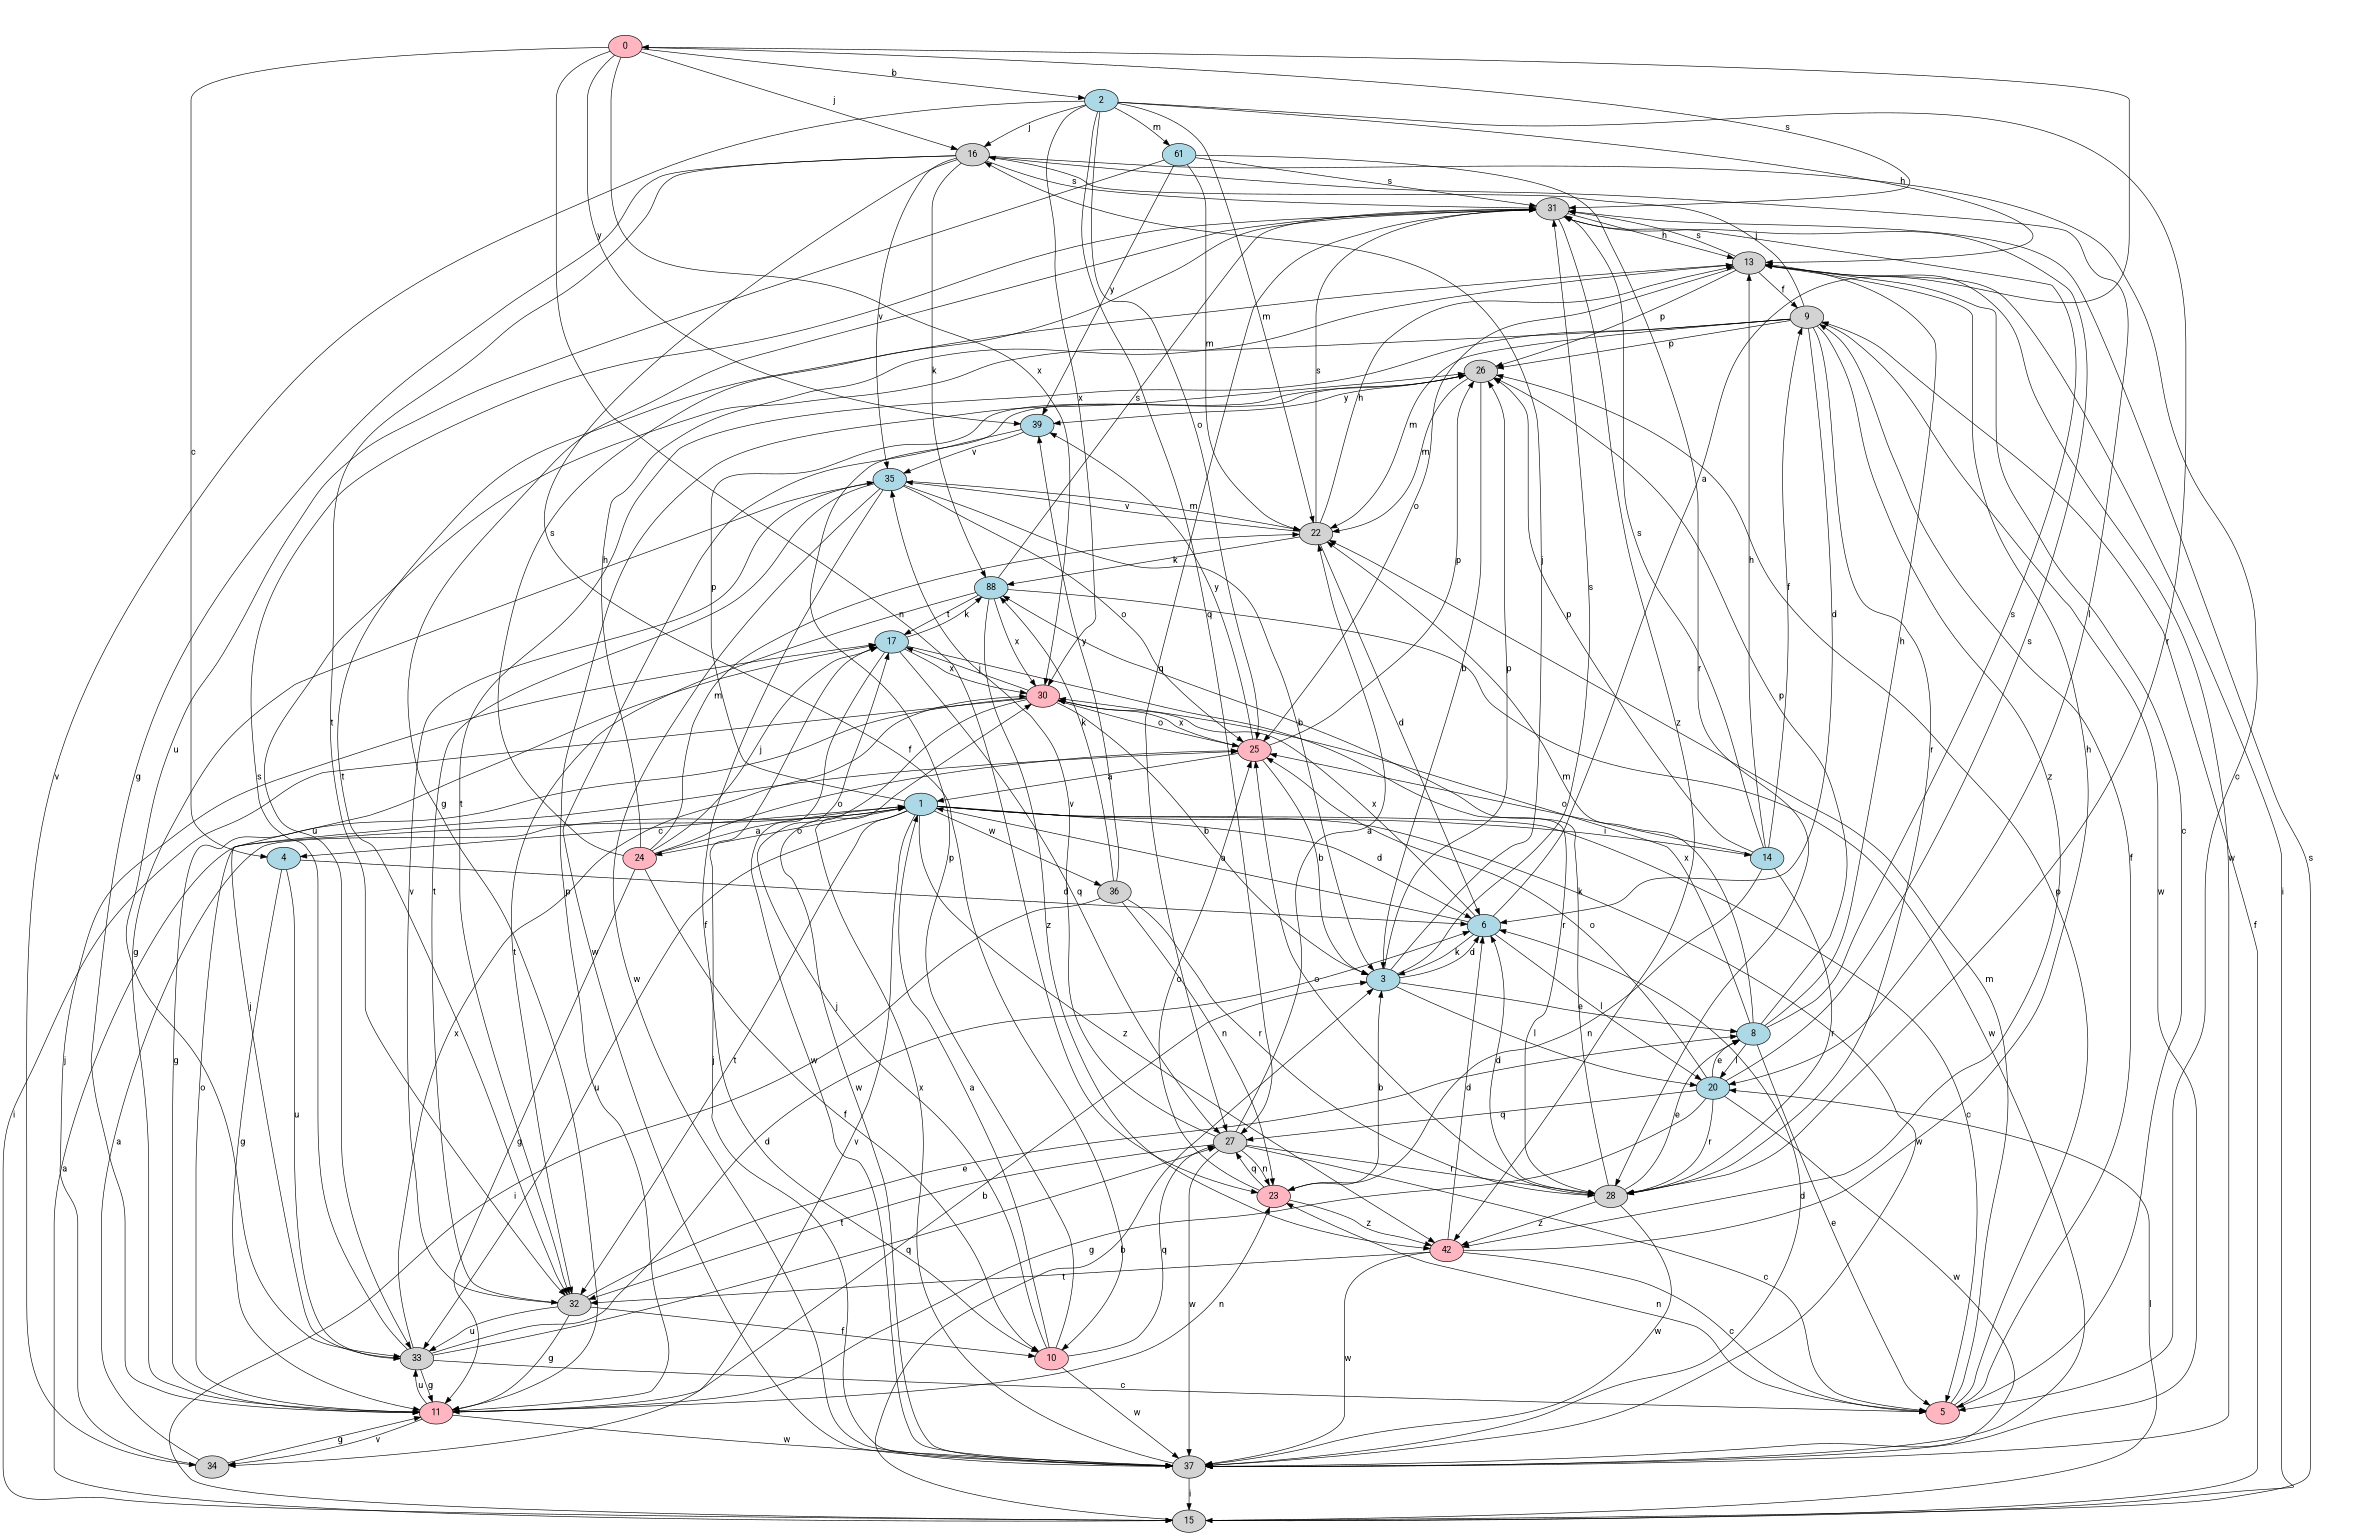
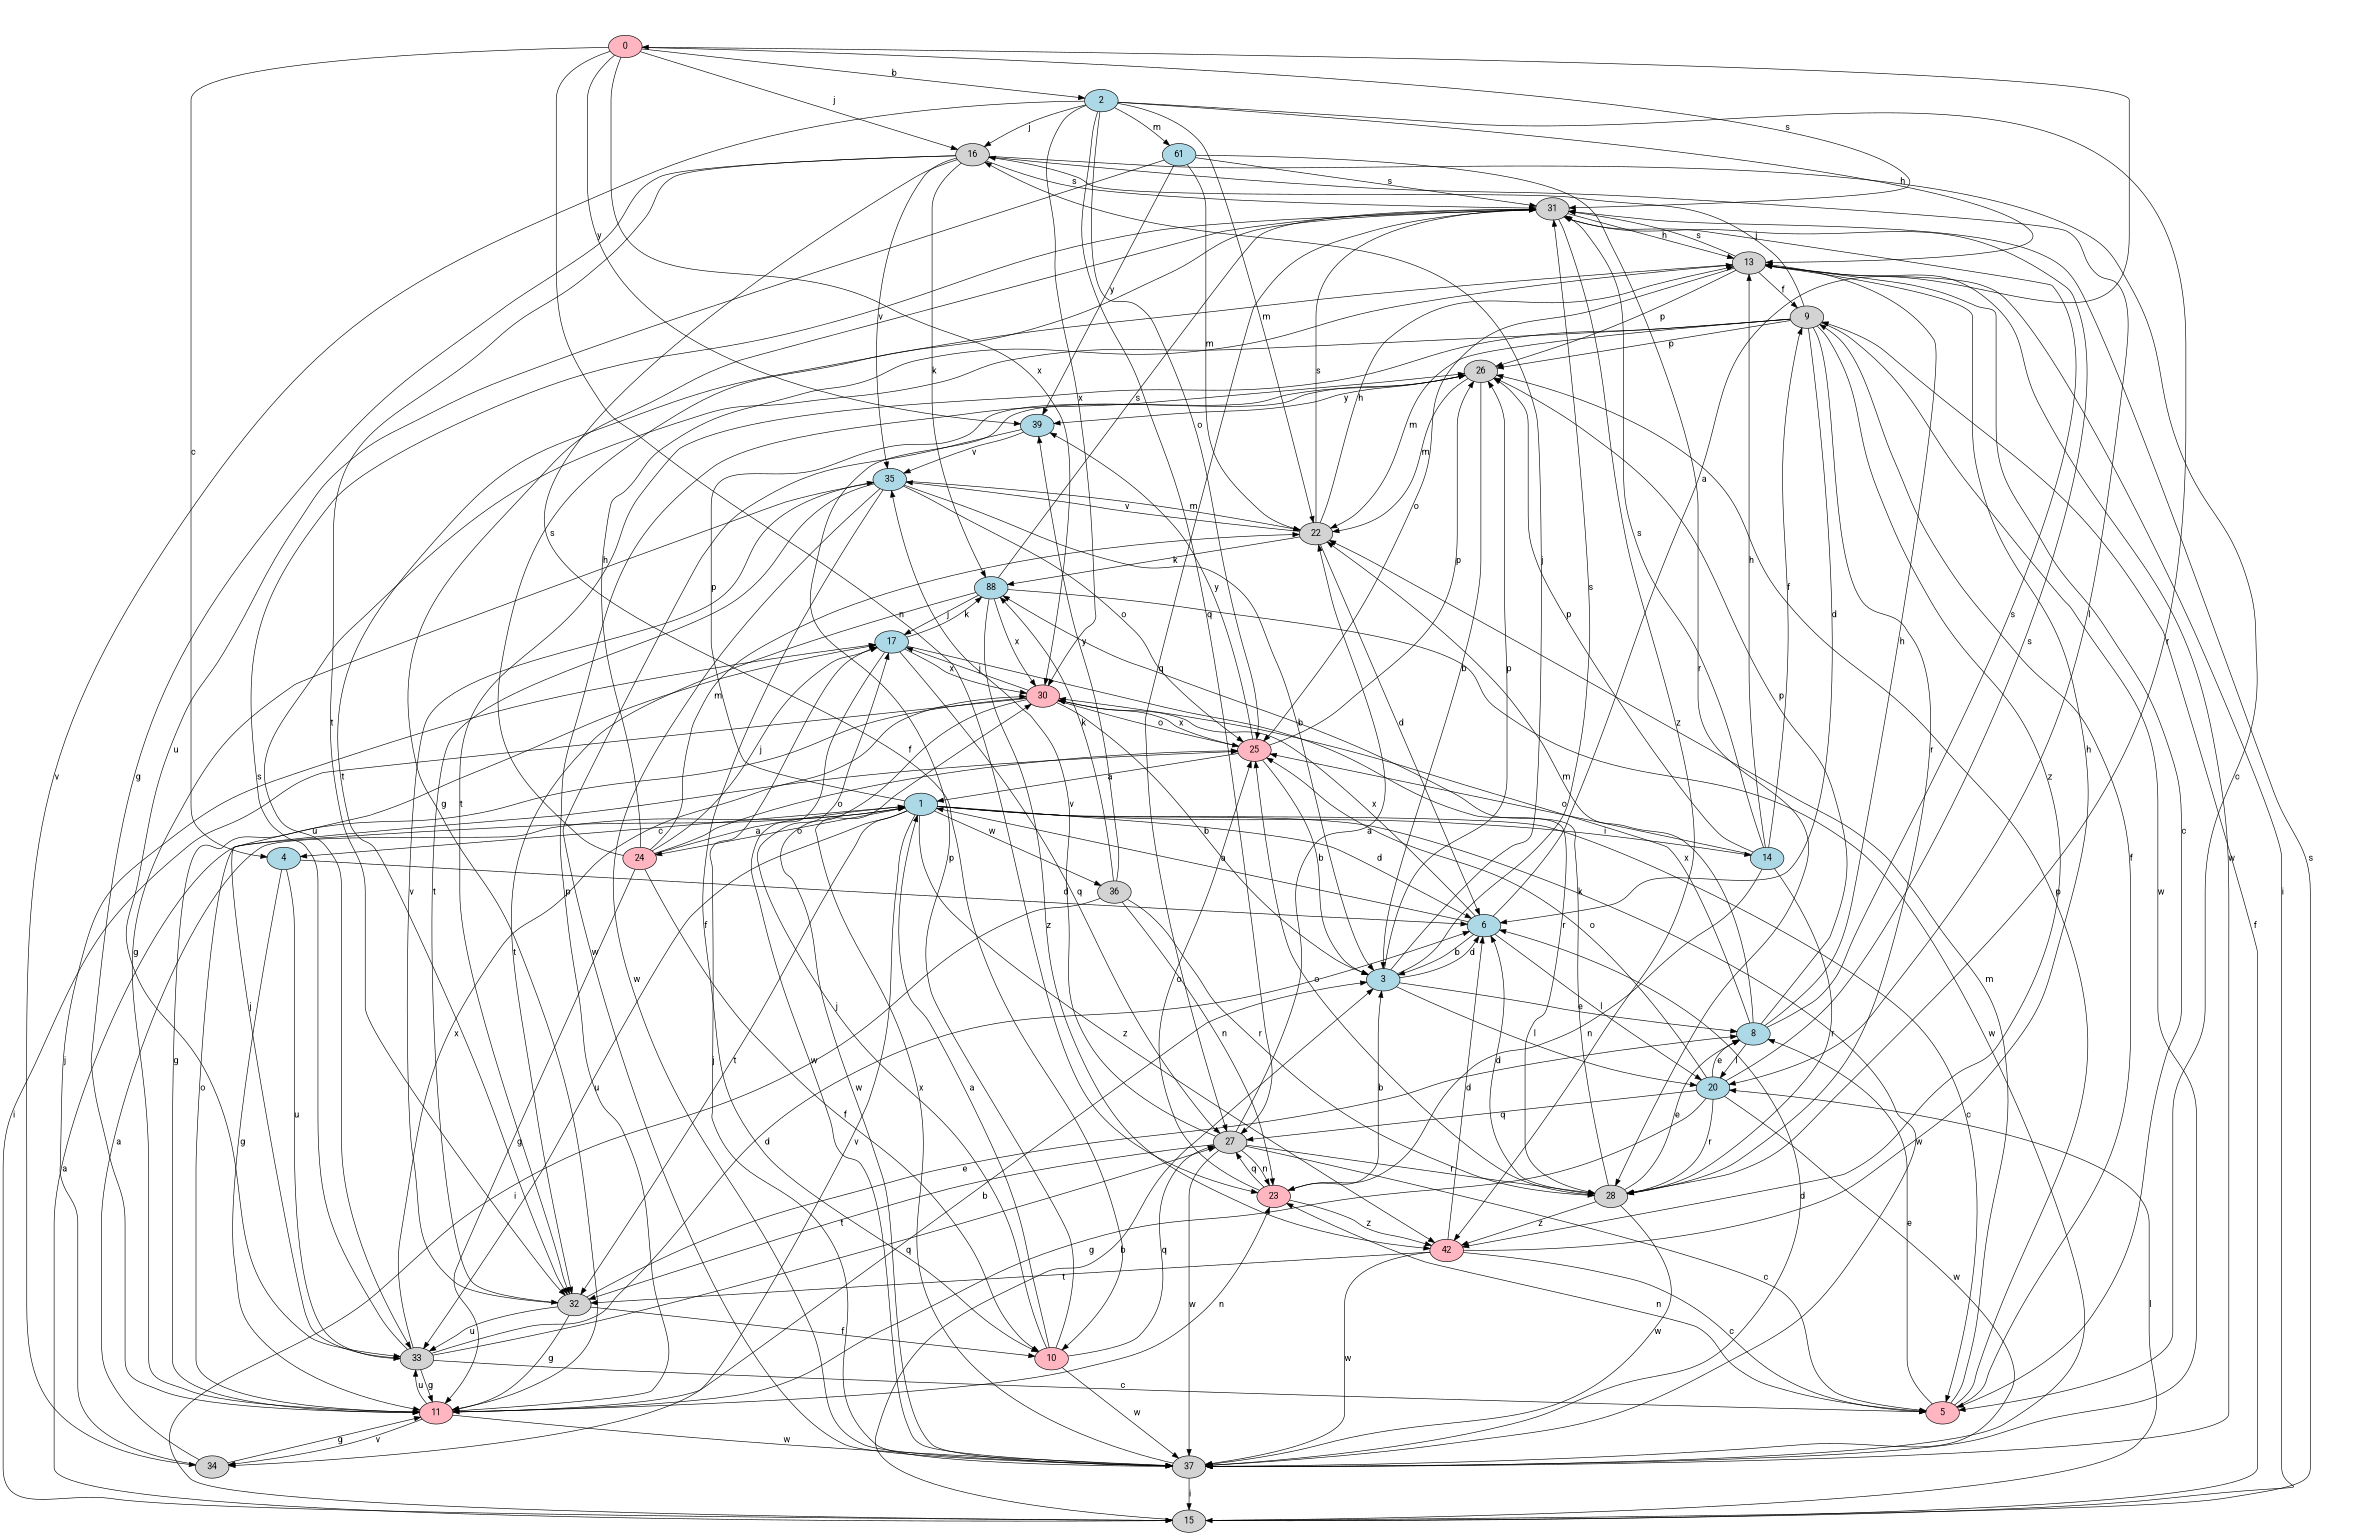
edge "88" -> "17": label "t" -> "j"
edge "6" -> "3": label "k" -> "b"
edge "8" -> "5": reversed
